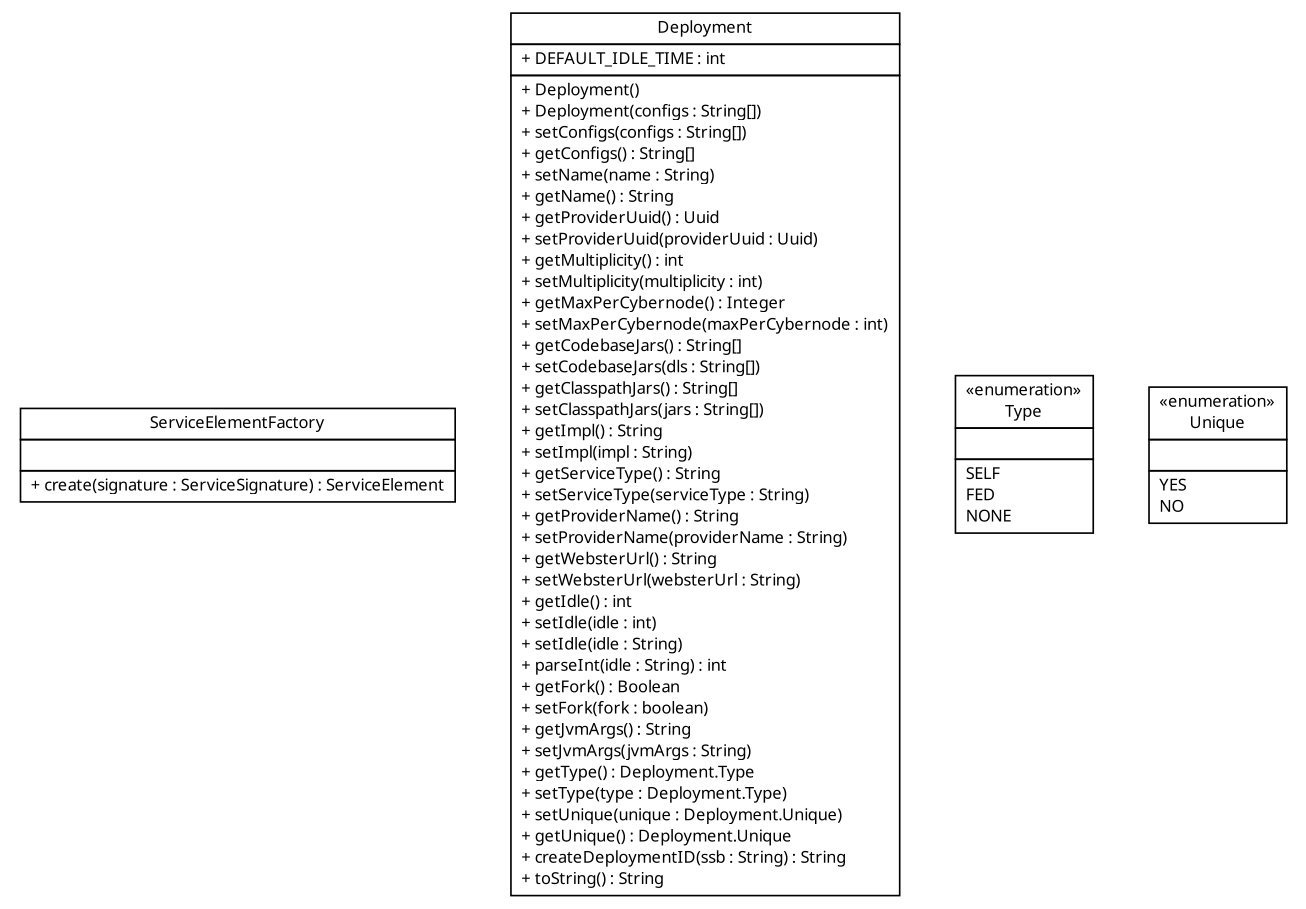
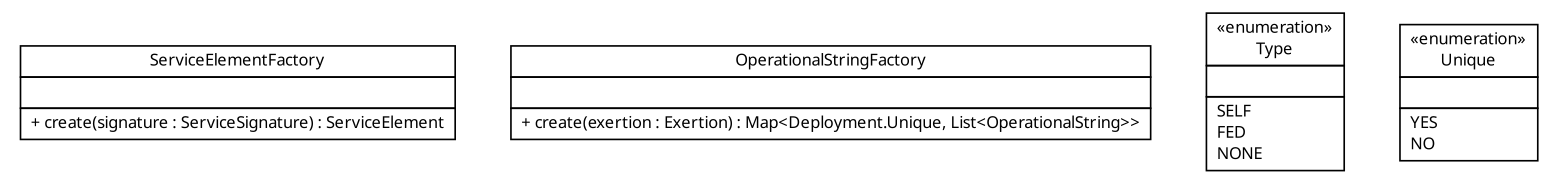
node "OperationalStringFactory": added
node "Deployment": removed
